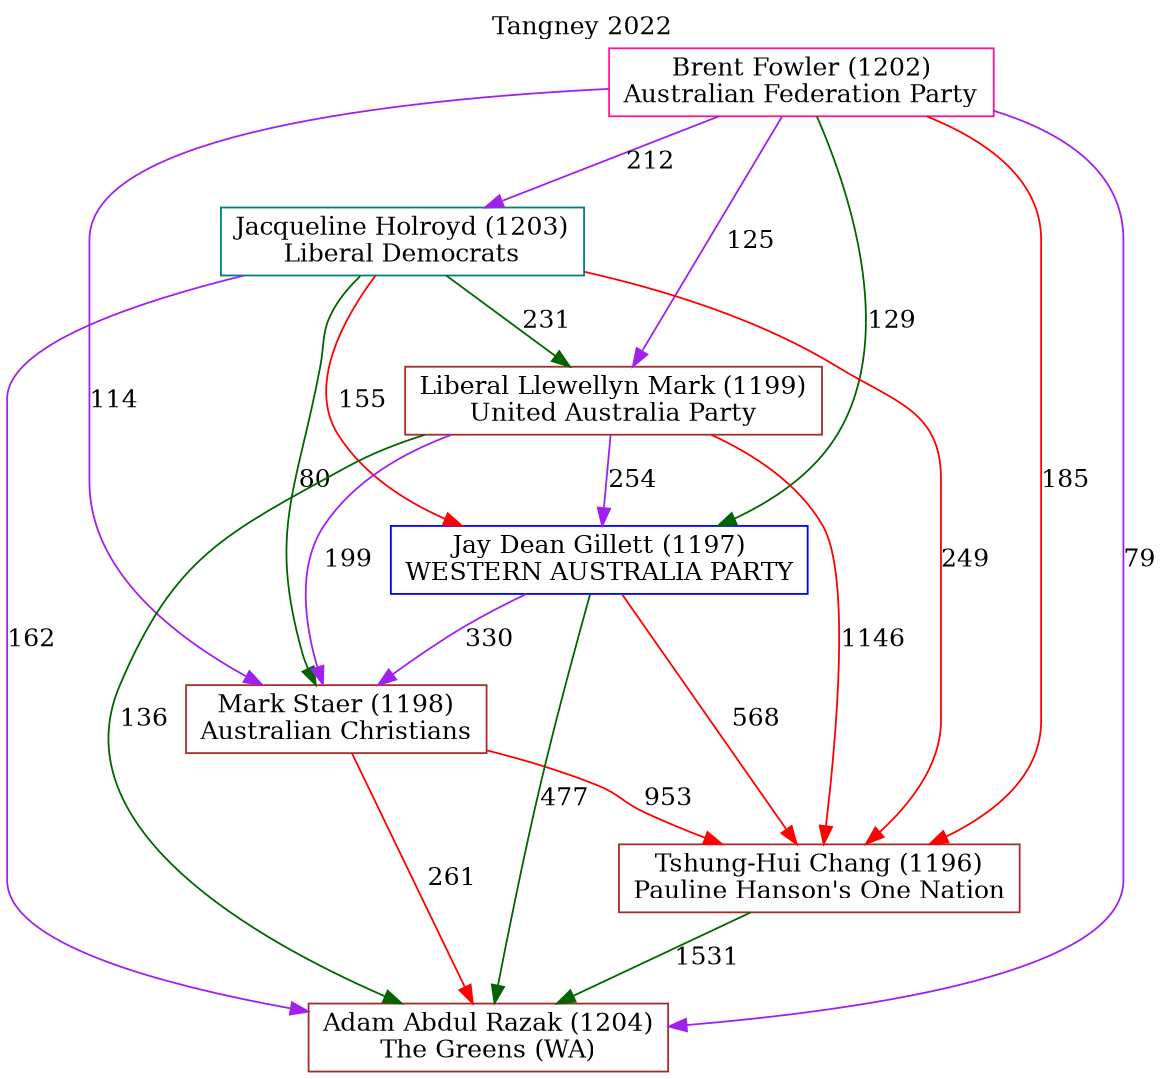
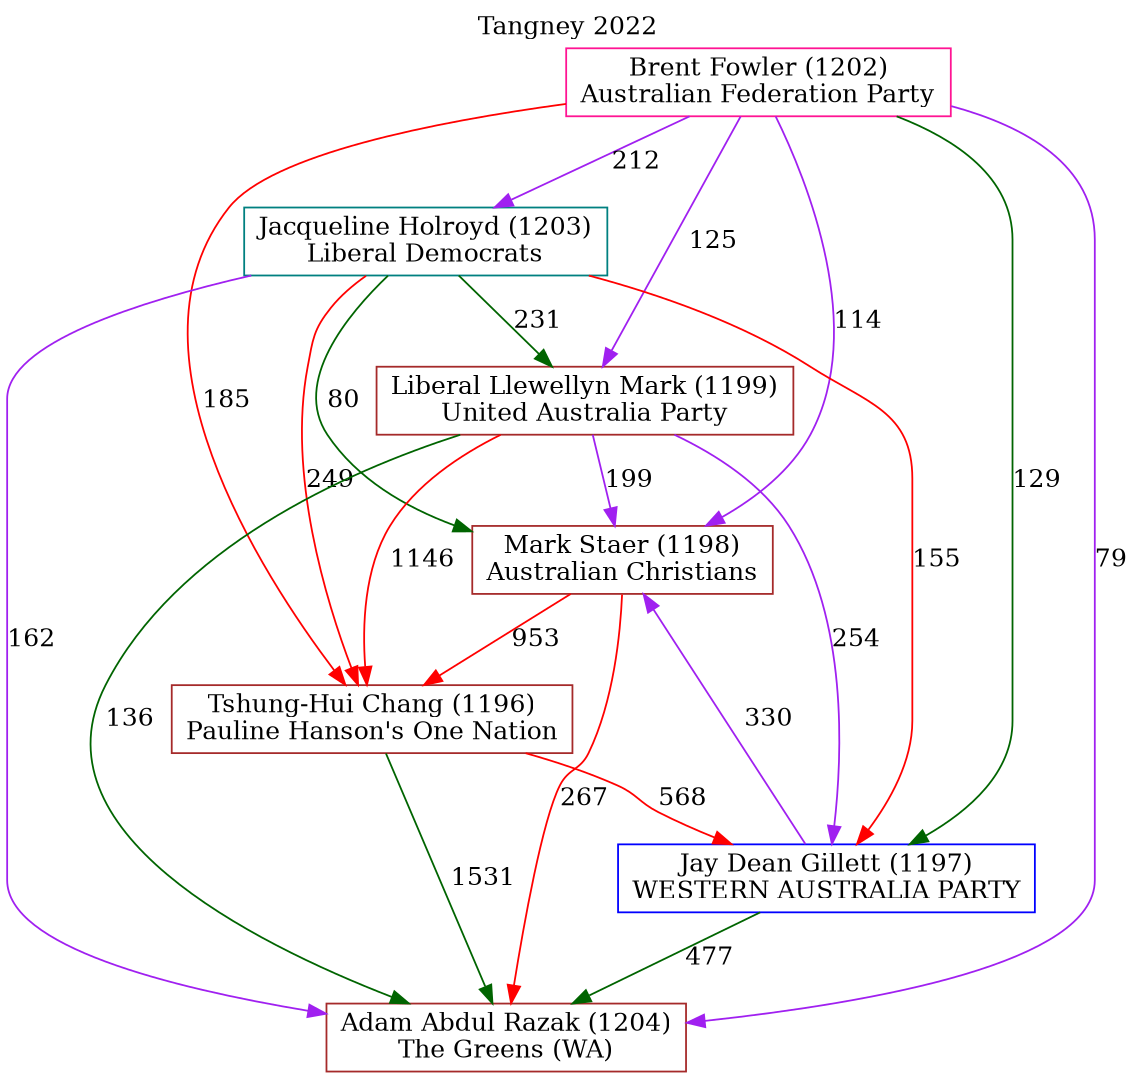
edge "Jay Dean Gillett (1197) WESTERN AUSTRALIA PARTY" -> "Tshung-Hui Chang (1196) Pauline Hanson's One Nation": reversed
edge "Mark Staer (1198) Australian Christians" -> "Adam Abdul Razak (1204) The Greens (WA)": label "261" -> "267"
